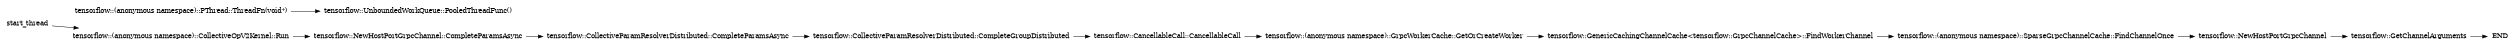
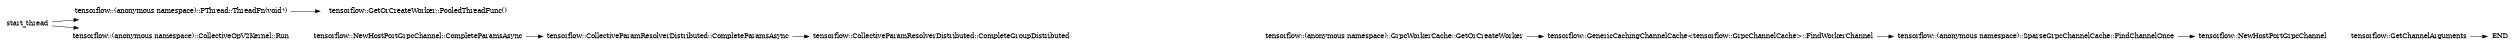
node "tensorflow::UnboundedWorkQueue::PooledThreadFunc()": label "tensorflow::UnboundedWorkQueue::PooledThreadFunc()" -> "tensorflow::GetOrCreateWorker::PooledThreadFunc()"
edge "start_thread" -> "tensorflow::(anonymous namespace)::PThread::ThreadFn(void*)": added
edge "tensorflow::(anonymous namespace)::CollectiveOpV2Kernel::Run" -> "tensorflow::NewHostPortGrpcChannel::CompleteParamsAsync": removed
node "tensorflow::CancellableCall::CancellableCall": removed
edge "tensorflow::NewHostPortGrpcChannel" -> "tensorflow::GetChannelArguments": removed
